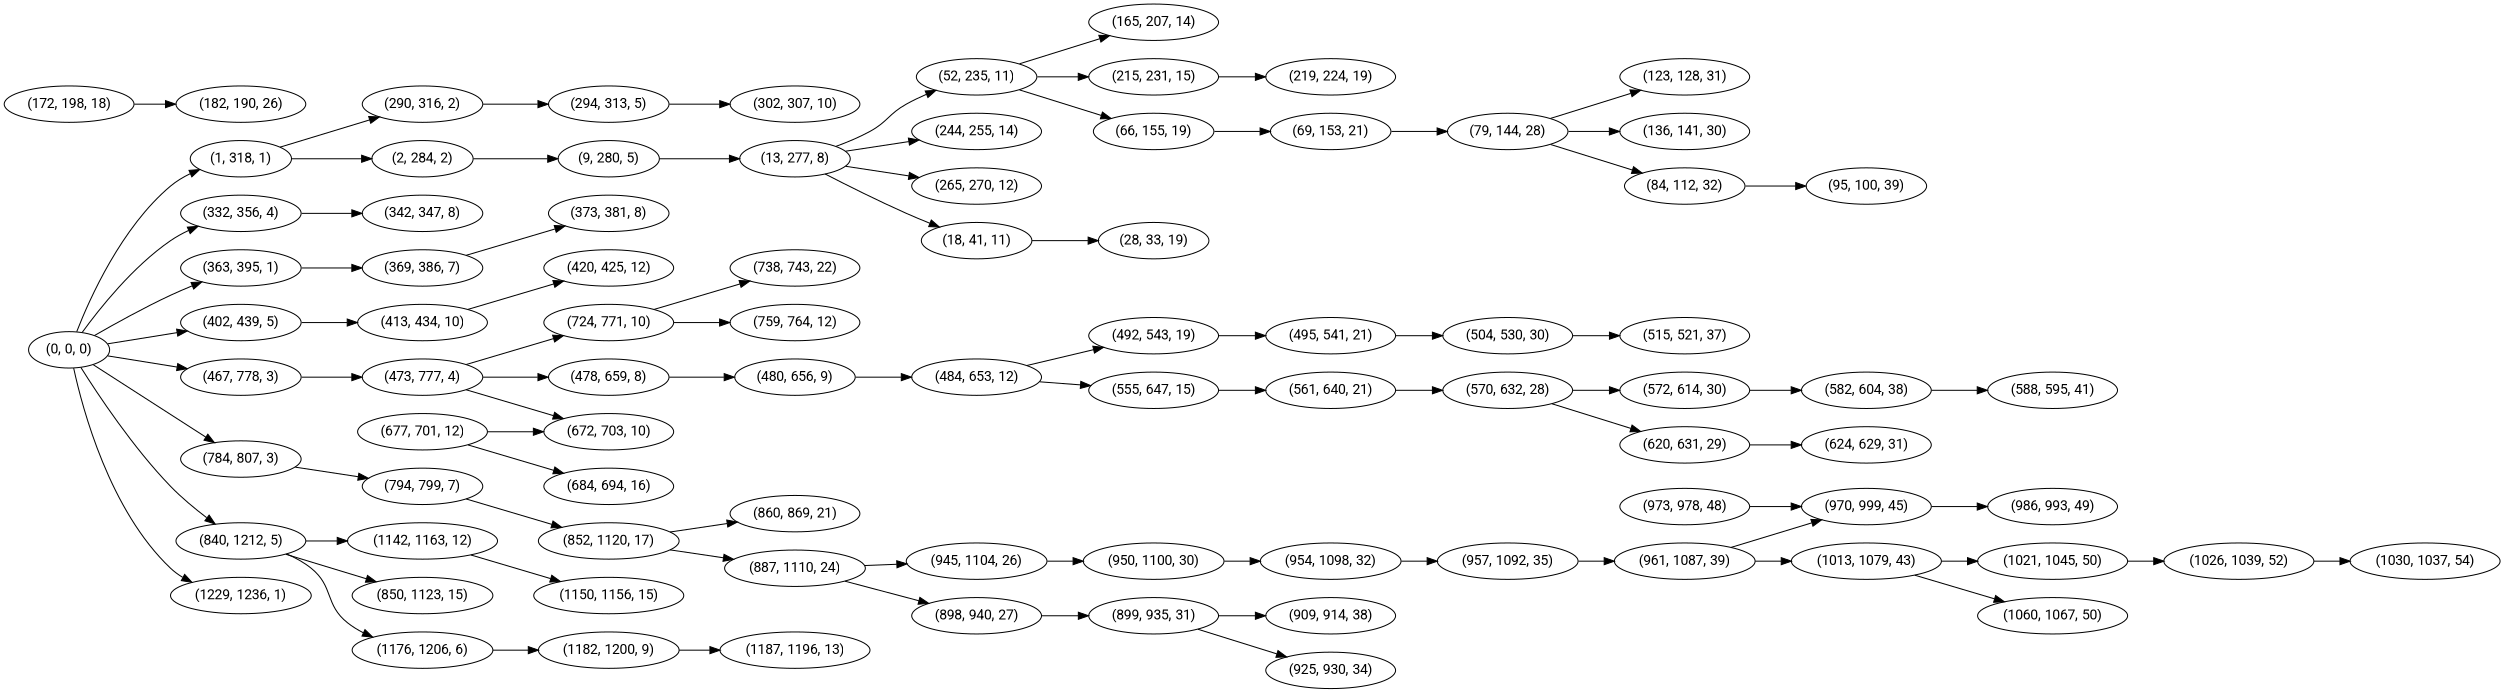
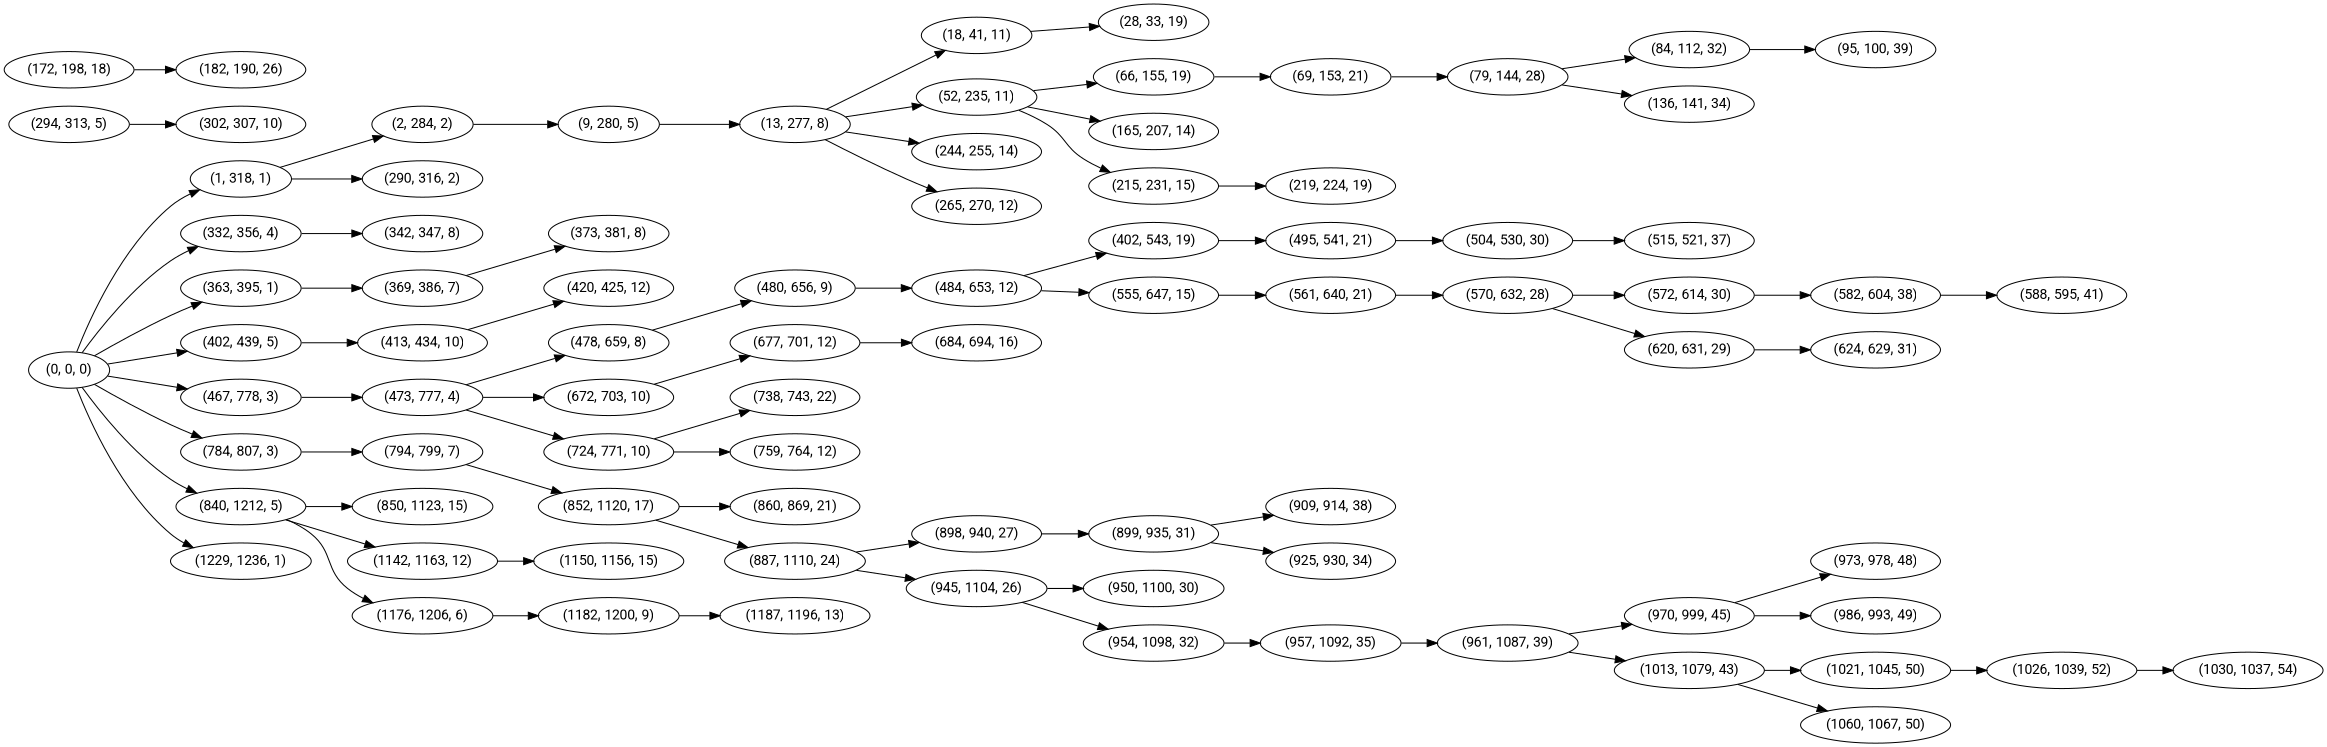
node "(123, 128, 31)": removed
edge "(290, 316, 2)" -> "(294, 313, 5)": removed
node "(136, 141, 30)": label "(136, 141, 30)" -> "(136, 141, 34)"
node "(492, 543, 19)": label "(492, 543, 19)" -> "(402, 543, 19)"
edge "(677, 701, 12)" -> "(672, 703, 10)": reversed
edge "(973, 978, 48)" -> "(970, 999, 45)": reversed
edge "(950, 1100, 30)" -> "(954, 1098, 32)": now "(945, 1104, 26)" -> "(954, 1098, 32)"
